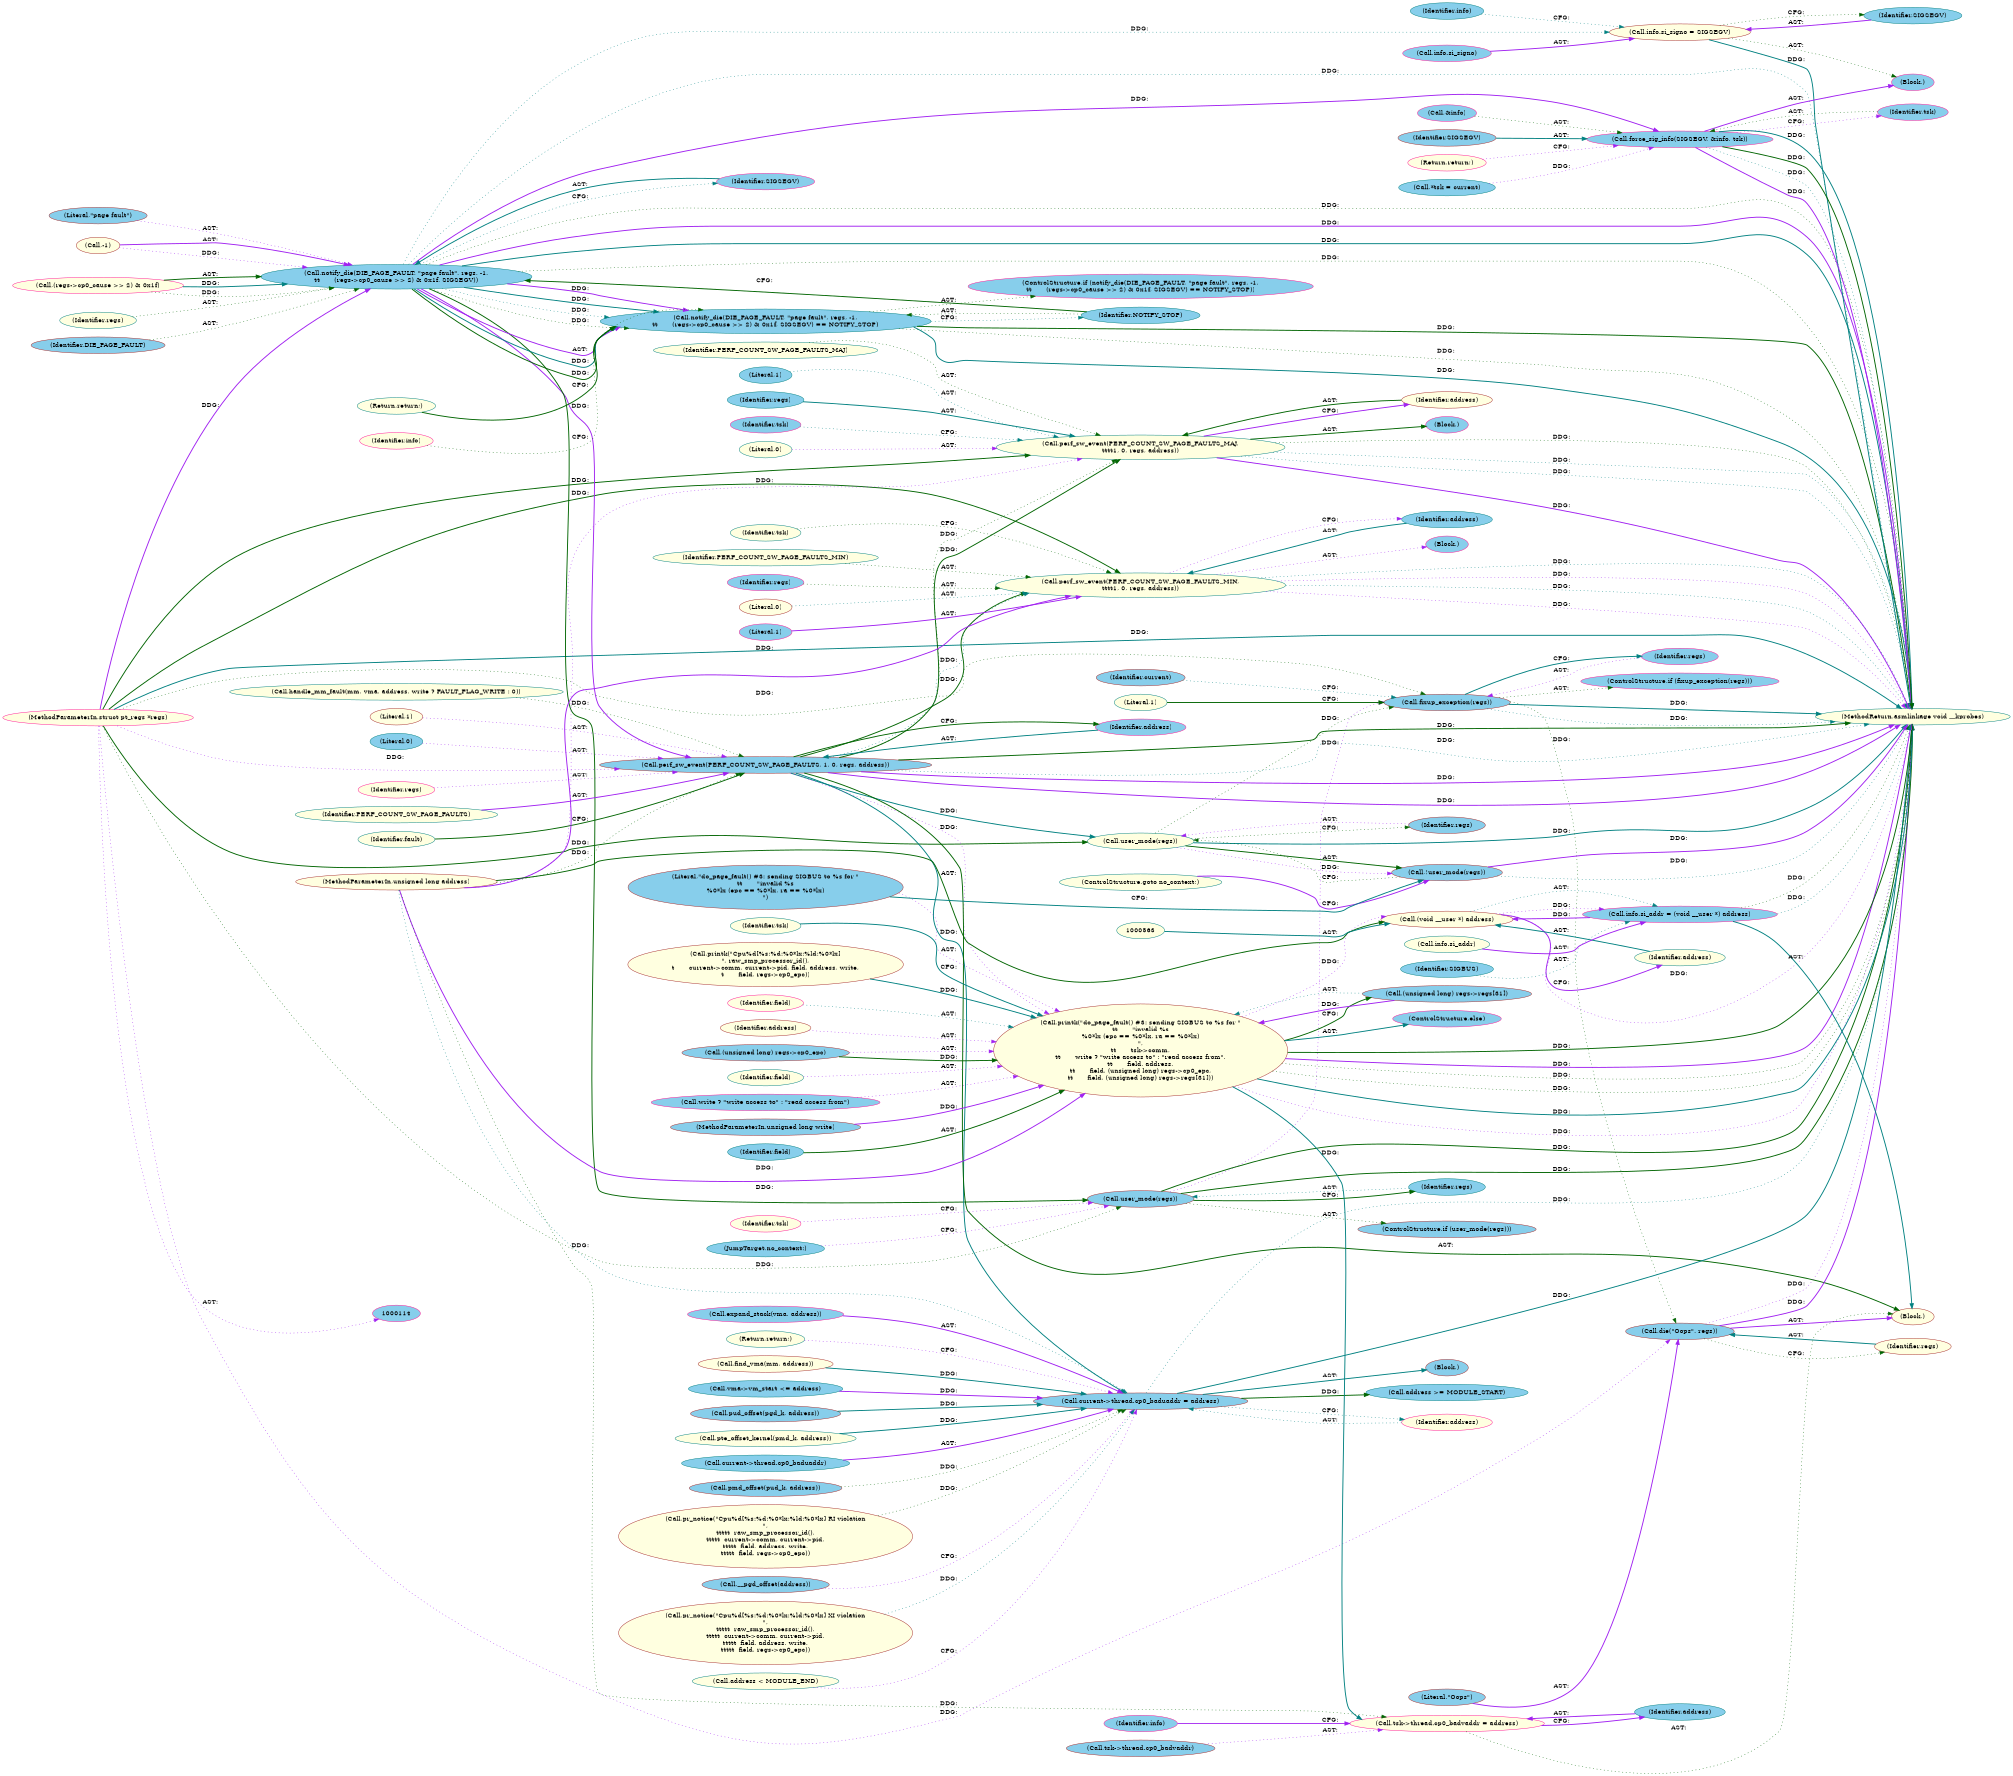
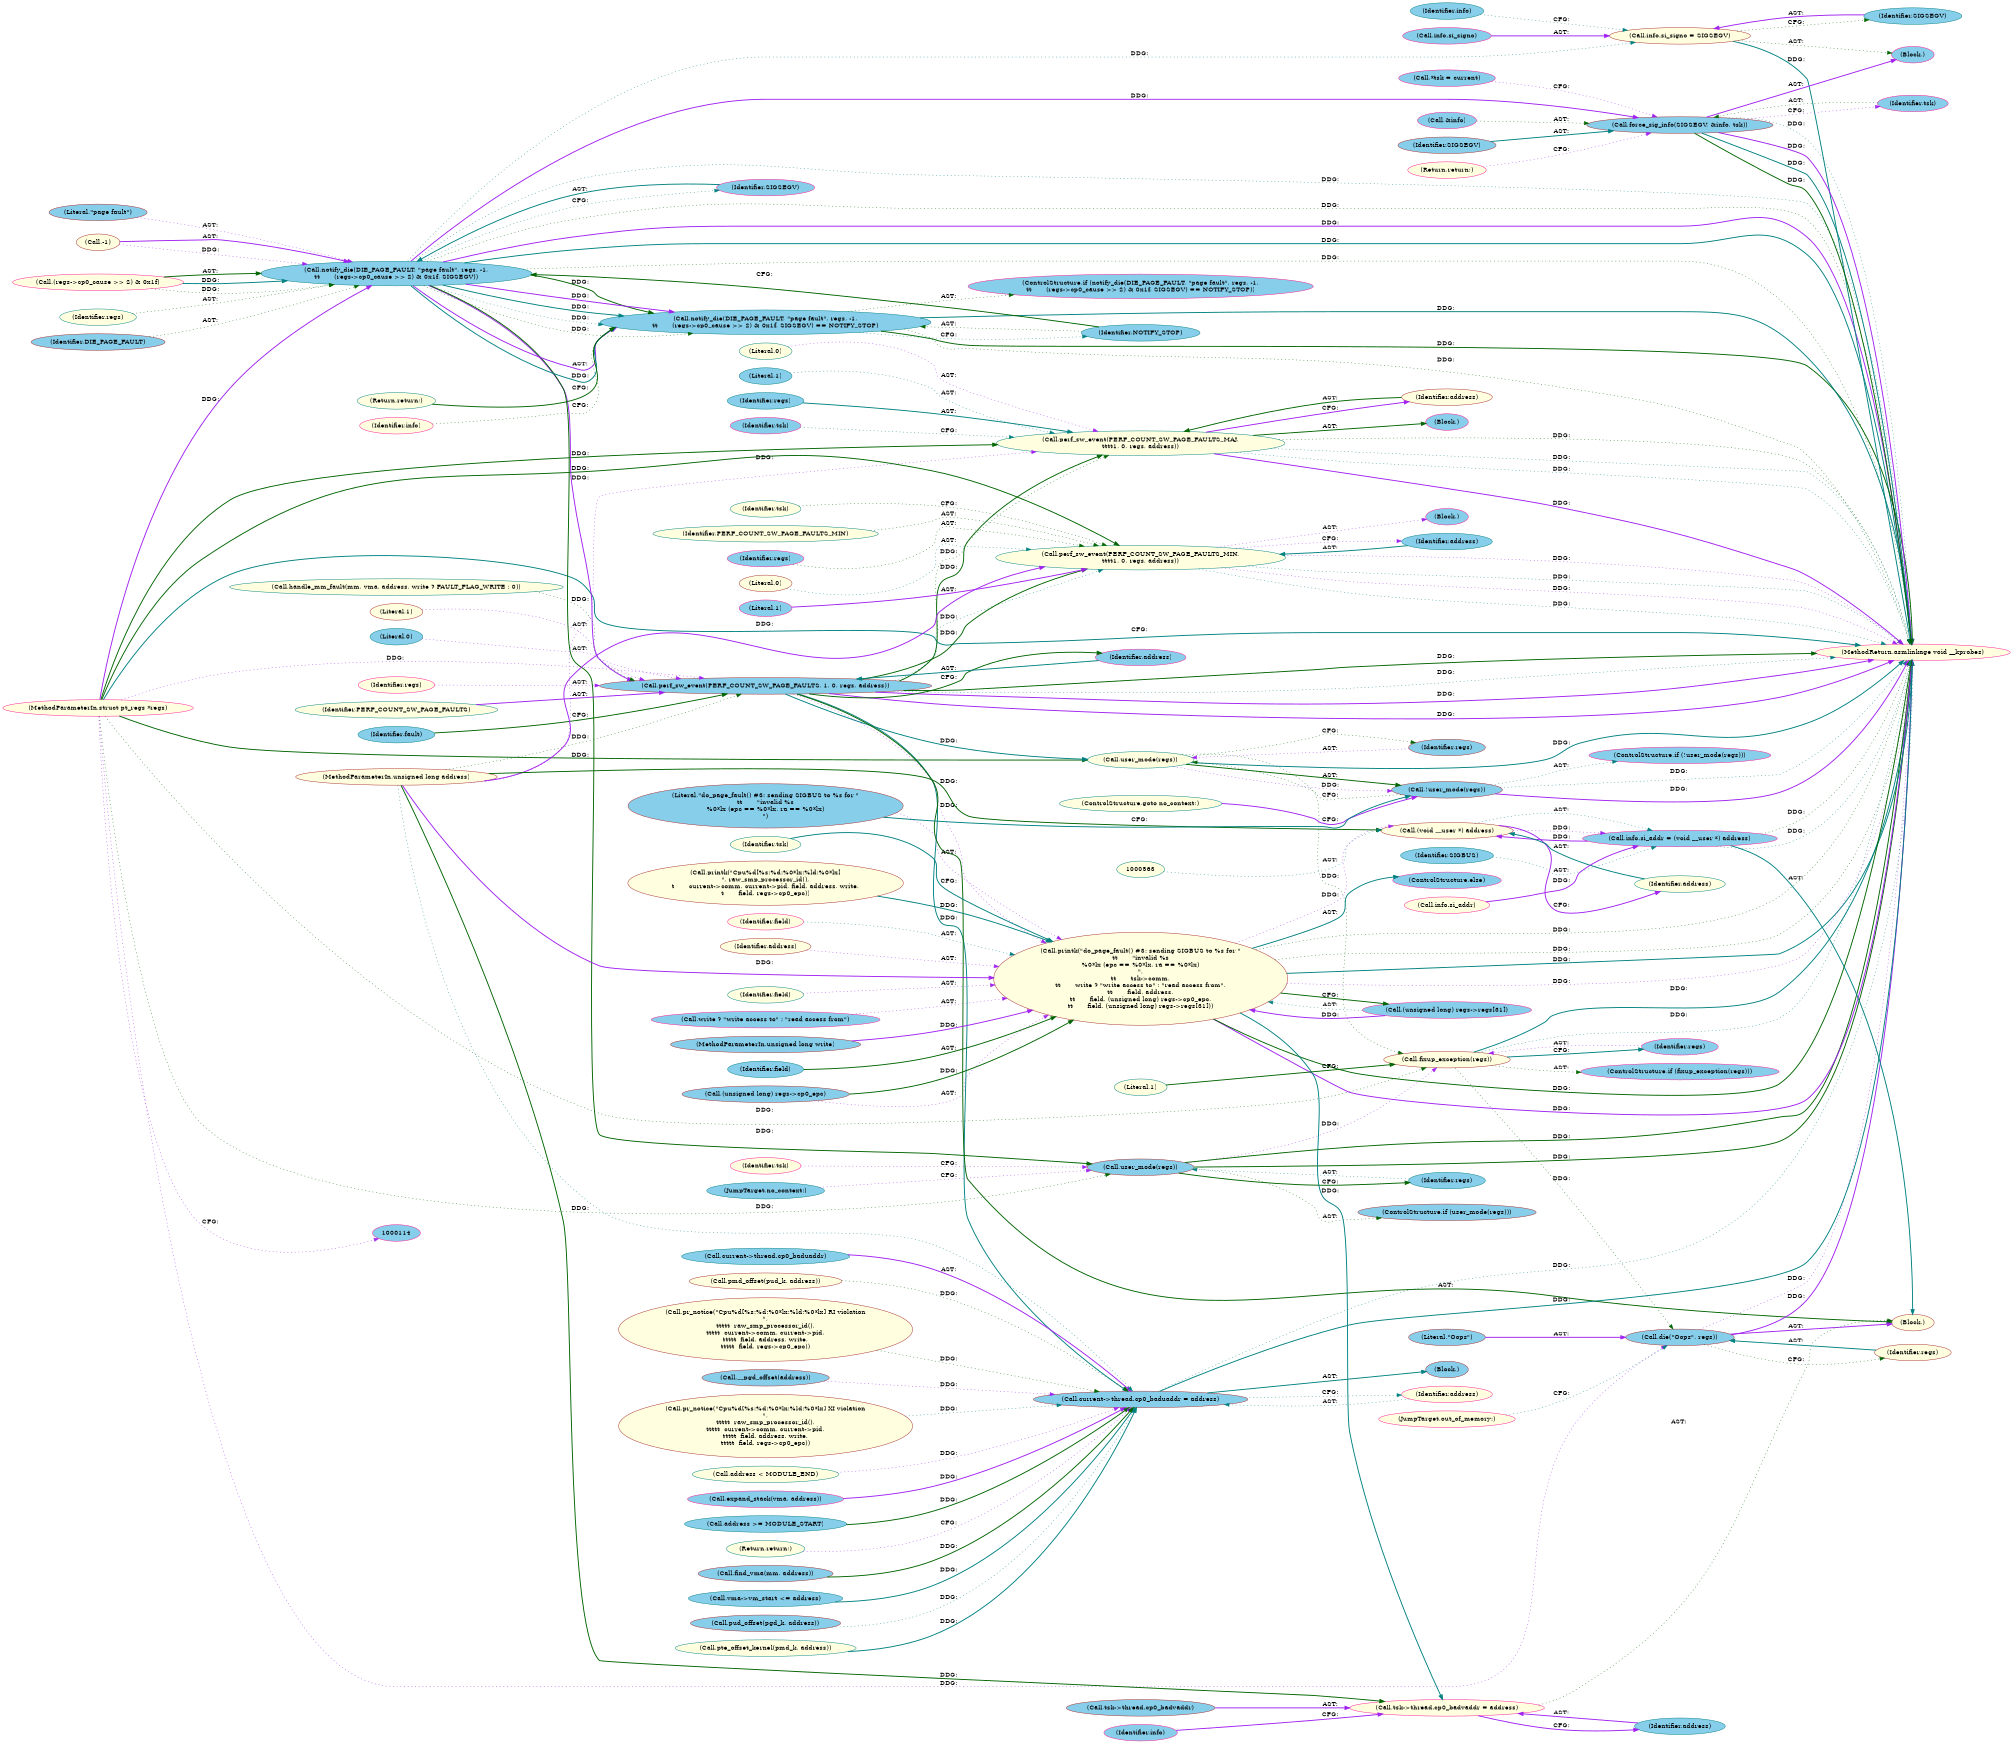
node "(Call,force_sig_info(SIGSEGV, &info, tsk))": color deeppink -> brown
edge "(Call,*tsk = current)" -> "(Call,force_sig_info(SIGSEGV, &info, tsk))": label "DDG: " -> "CFG: "
node "(Call,*tsk = current)": color teal -> deeppink
node "(Identifier,PERF_COUNT_SW_PAGE_FAULTS_MAJ)": removed
edge "(MethodParameterIn,struct pt_regs *regs)" -> "(MethodReturn,asmlinkage void __kprobes)": label "DDG: " -> "CFG: "
node "(Identifier,current)": removed
node "(Call,fixup_exception(regs))": fillcolor skyblue -> lightyellow
node "(MethodReturn,asmlinkage void __kprobes)": color teal -> deeppink
node "(ControlStructure,if (!user_mode(regs)))": added
node "(Identifier,fault)": fillcolor lightyellow -> skyblue
edge "(MethodParameterIn,unsigned long address)" -> "(Call,(void __user *) address)": label "AST: " -> "DDG: "
edge "1000563" -> "(Call,(void __user *) address)": style bold -> dotted
node "(Call,info.si_addr)": color teal -> deeppink
edge "(Call,info.si_addr)" -> "(Call,info.si_addr = (void __user *) address)": label "AST: " -> "DDG: "
node "(Call,(unsigned long) regs->regs[31])": color brown -> deeppink
edge "(Call,(void __user *) address)" -> "(MethodReturn,asmlinkage void __kprobes)": removed, label "DDG:"
edge "(MethodParameterIn,struct pt_regs *regs)" -> "1000114": label "AST: " -> "CFG: "
edge "(Call,expand_stack(vma, address))" -> "(Call,current->thread.cp0_baduaddr = address)": label "AST: " -> "DDG: "
node "(Call,find_vma(mm, address))": fillcolor lightyellow -> skyblue
edge "(Call,find_vma(mm, address))" -> "(Call,current->thread.cp0_baduaddr = address)": color teal -> darkgreen
edge "(Call,vma->vm_start <= address)" -> "(Call,current->thread.cp0_baduaddr = address)": color purple -> teal
edge "(Call,current->thread.cp0_baduaddr = address)" -> "(Call,address >= MODULE_START)": reversed
edge "(Call,pud_offset(pgd_k, address))" -> "(Call,current->thread.cp0_baduaddr = address)": style bold -> dotted
node "(JumpTarget,out_of_memory:)": added
node "(Call,pmd_offset(pud_k, address))": fillcolor skyblue -> lightyellow
edge "(Call,__pgd_offset(address))" -> "(Call,current->thread.cp0_baduaddr = address)": label "CFG: " -> "DDG: "
edge "(Call,address < MODULE_END)" -> "(Call,current->thread.cp0_baduaddr = address)": label "CFG: " -> "DDG: "
edge "(MethodParameterIn,unsigned long address)" -> "(Call,tsk->thread.cp0_badvaddr = address)": style dotted -> bold
edge "(Call,tsk->thread.cp0_badvaddr)" -> "(Call,tsk->thread.cp0_badvaddr = address)": style dotted -> bold
